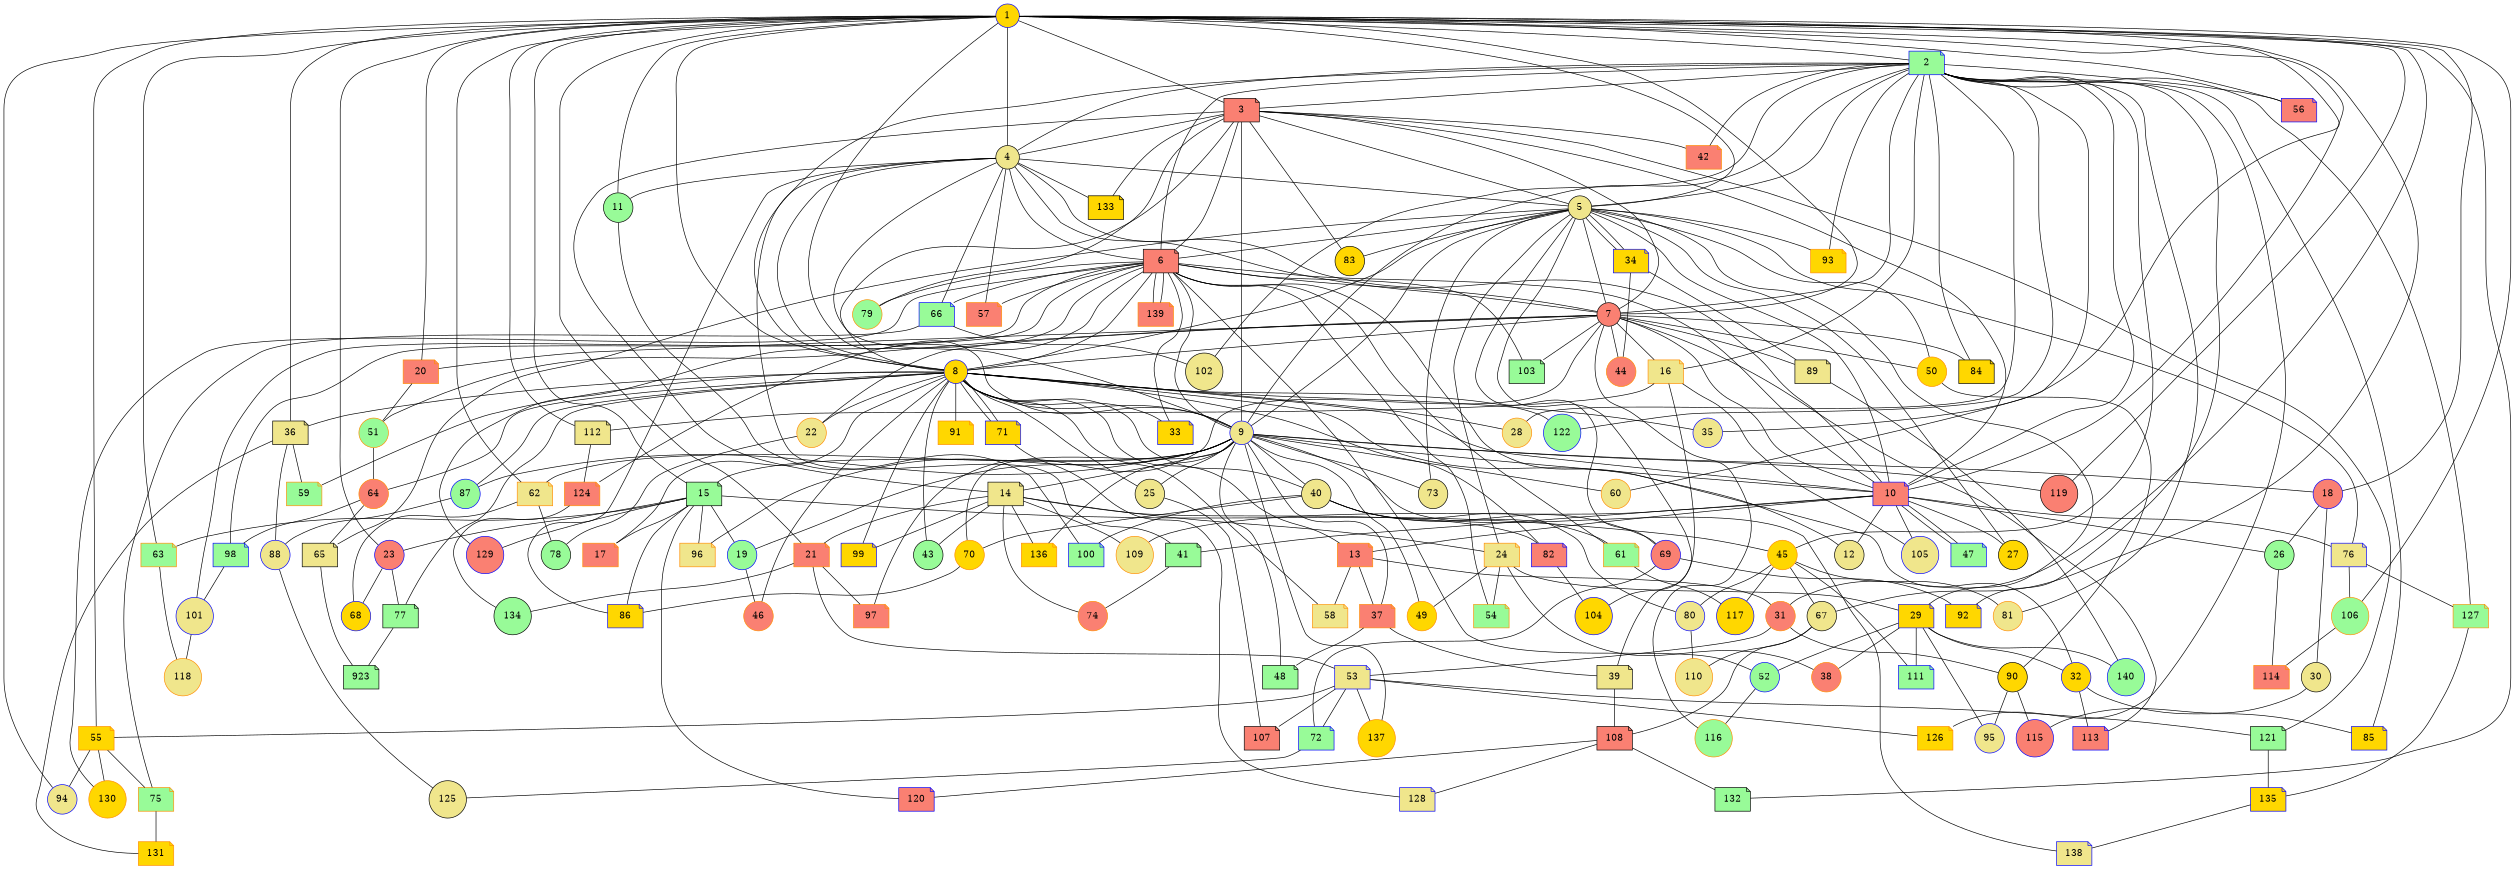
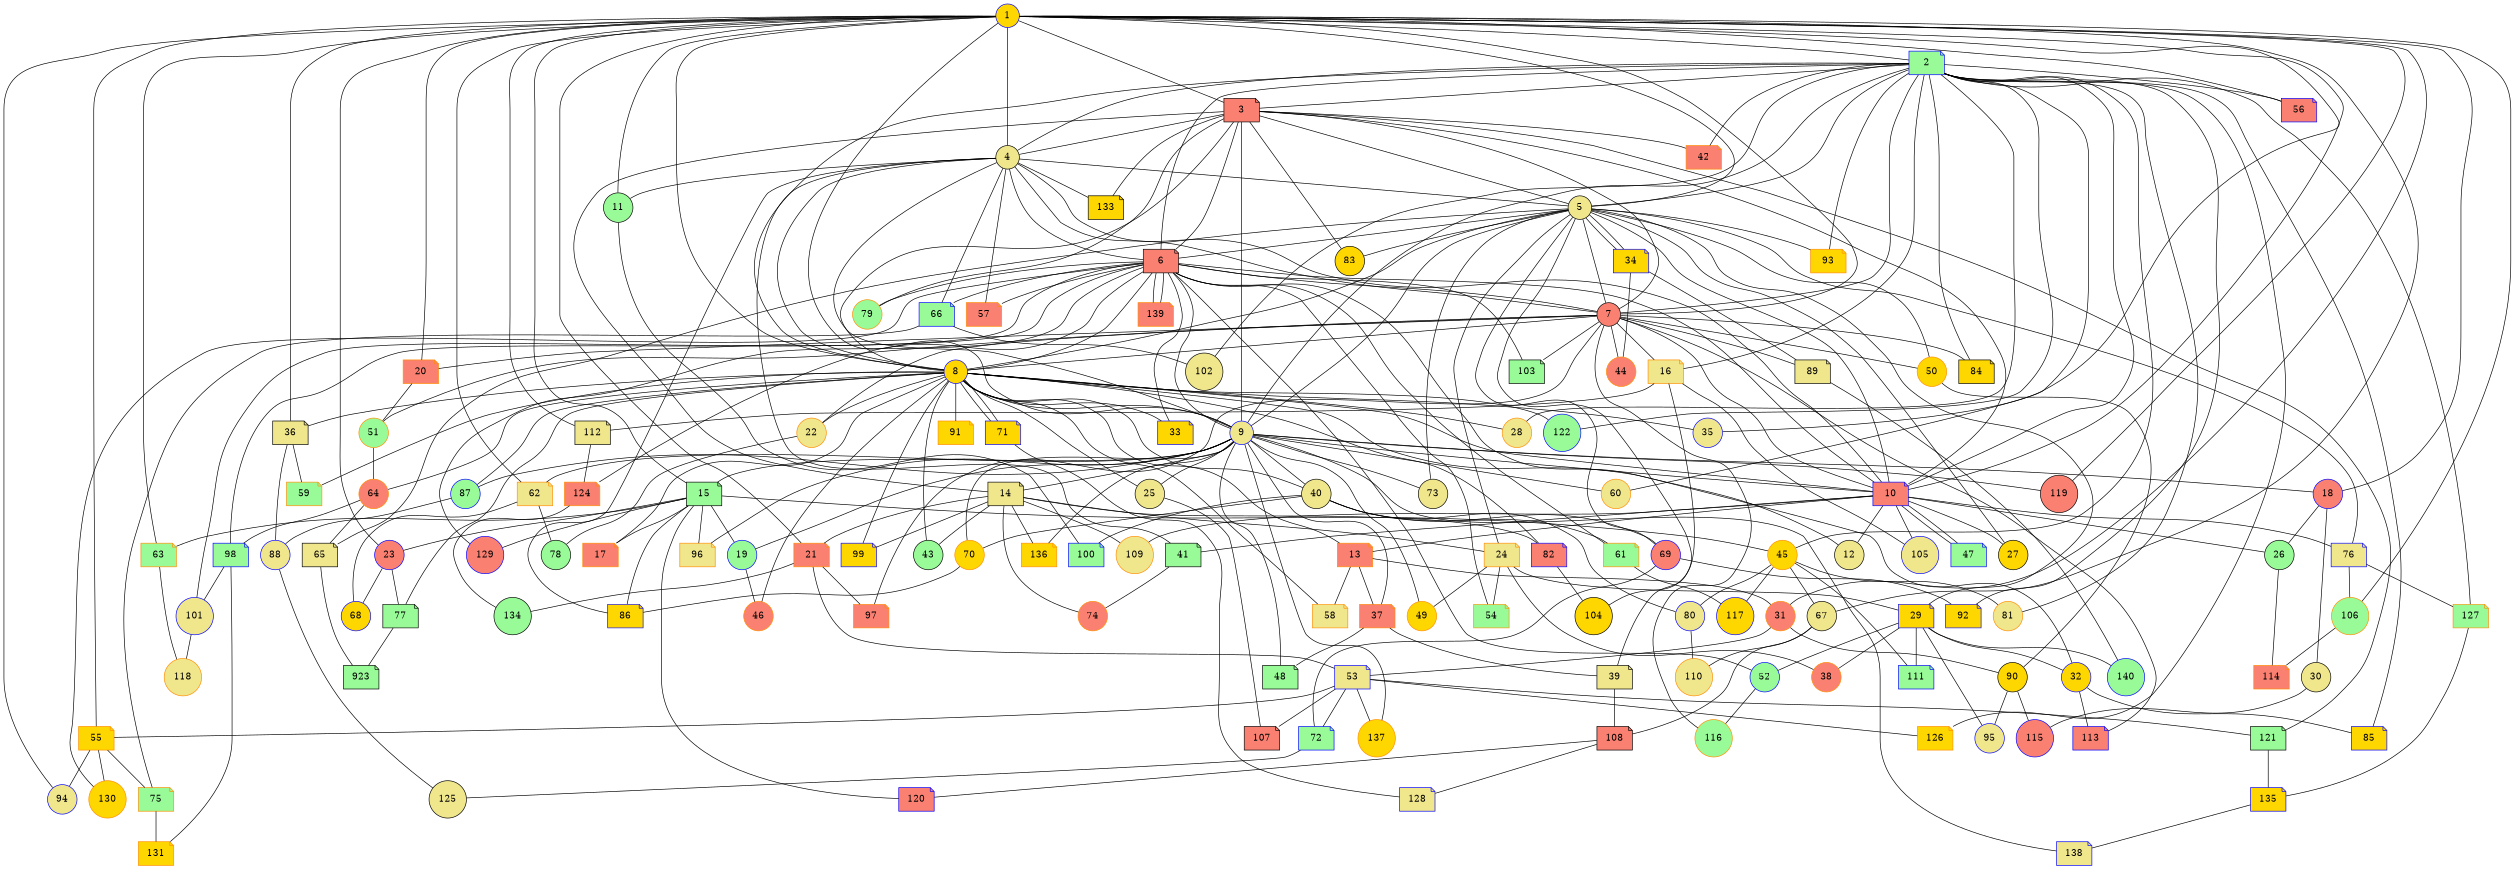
node "104": color blue -> black
edge "36" -- "131": now "98" -- "131"
node "132": removed
